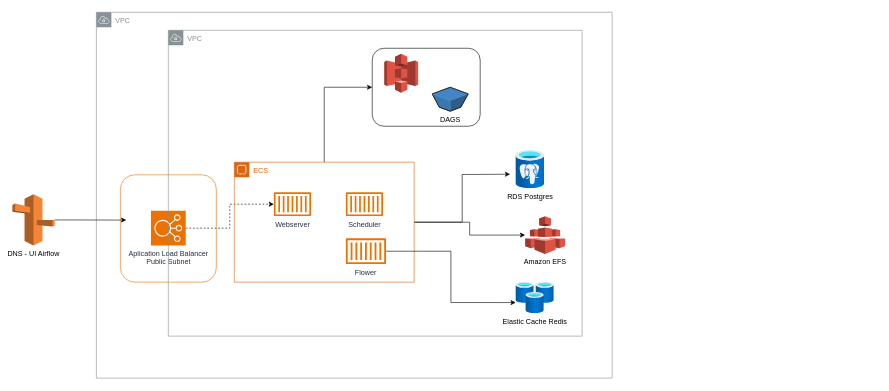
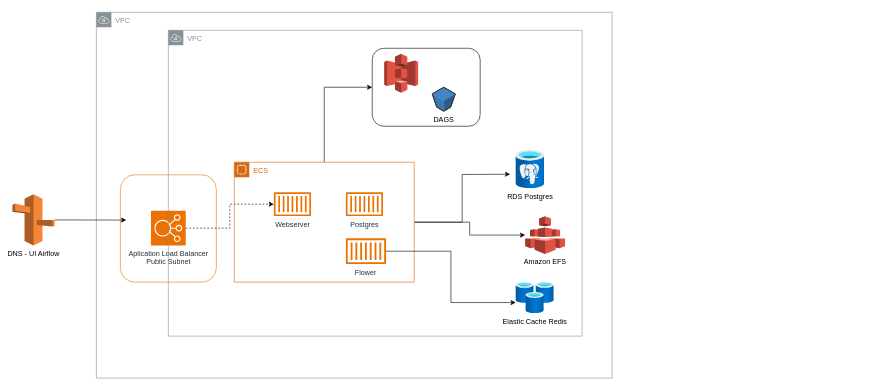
node "DAGS": size 36x24 -> 23x24
node "Scheduler": label "Scheduler" -> "Postgres"
